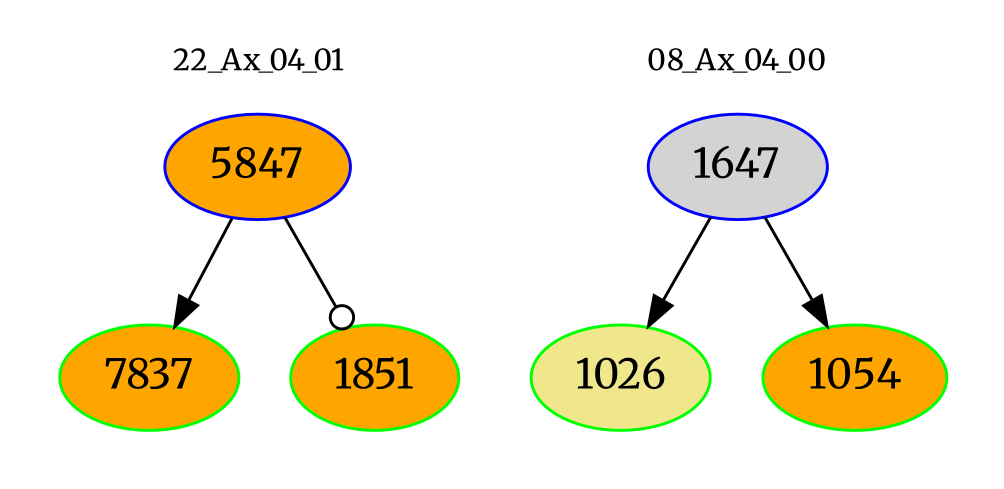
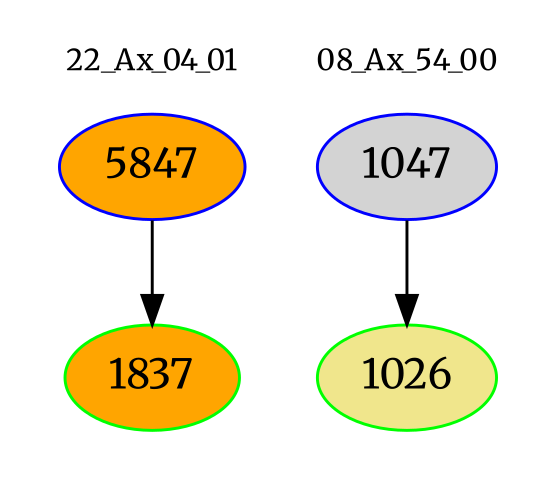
cluster "08_Ax_04_00": label "08_Ax_04_00" -> "08_Ax_54_00"
node "1647": label "1647" -> "1047"
node "7837": label "7837" -> "1837"
node "1851": removed
node "1054": removed
